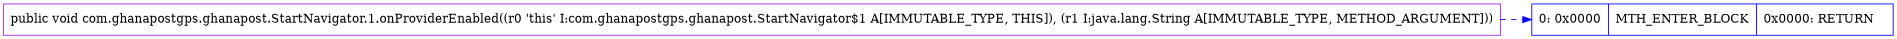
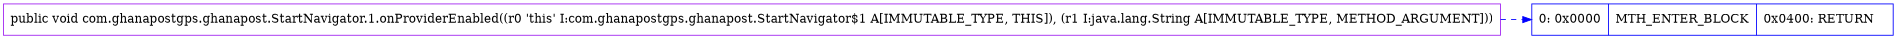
node "0: 0x0000": text "0x0000: RETURN" -> "0x0400: RETURN"
